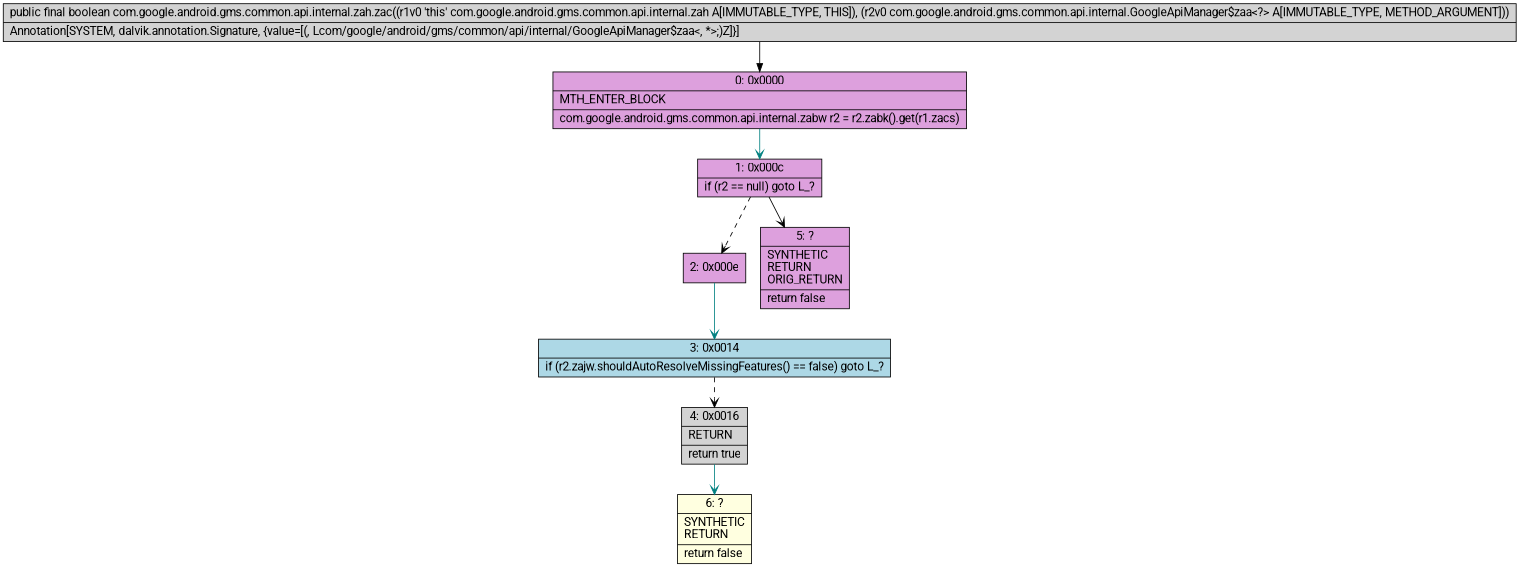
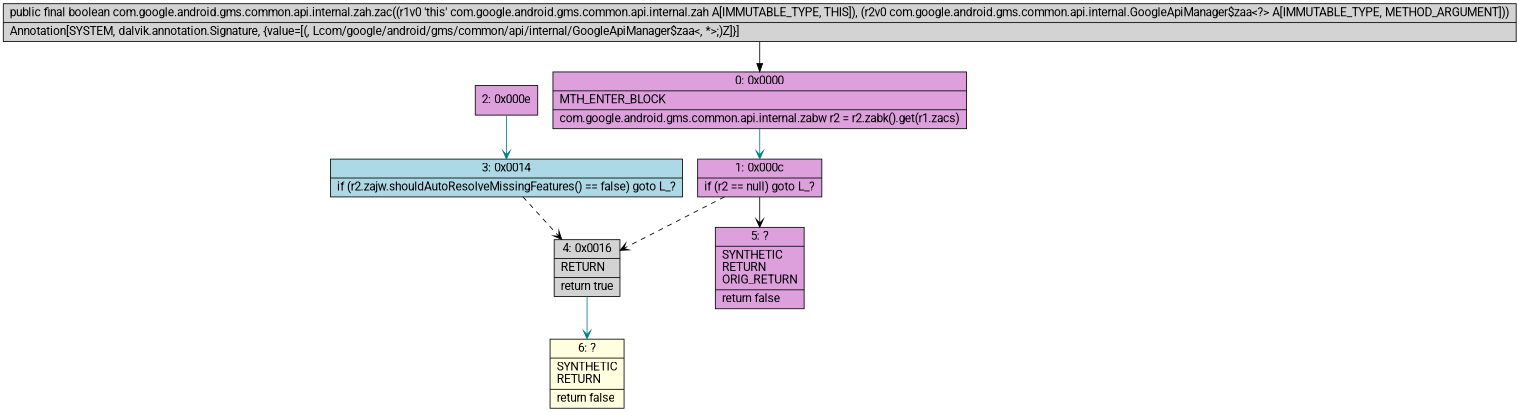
edge "1: 0x000c" -> "2: 0x000e": now "1: 0x000c" -> "4: 0x0016"
